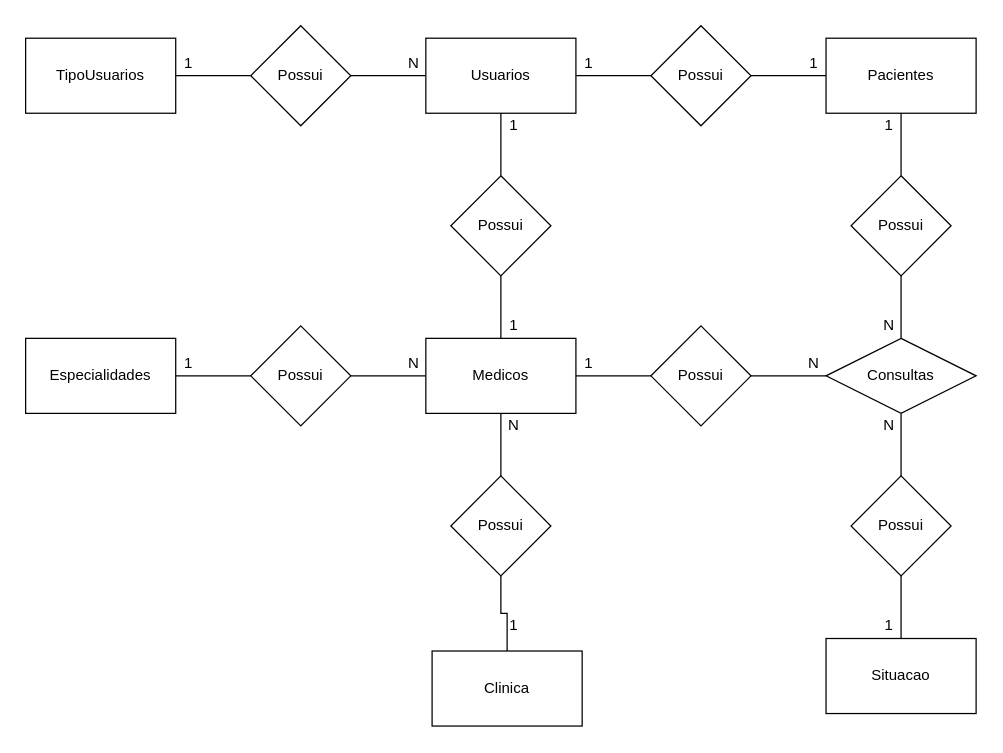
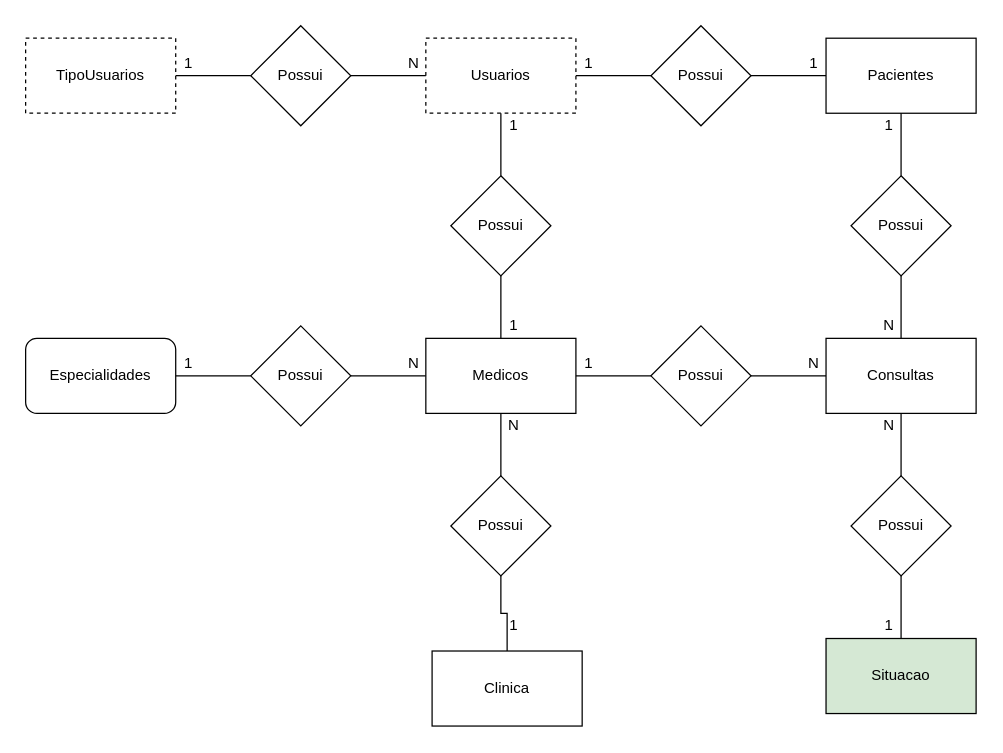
node "TipoUsuarios": style solid -> dashed
node "Usuarios": style solid -> dashed
node "Especialidades": shape rectangle -> rounded rectangle
node "Consultas": shape diamond -> rectangle
node "Situacao": fillcolor #ffffff -> #d5e8d4
